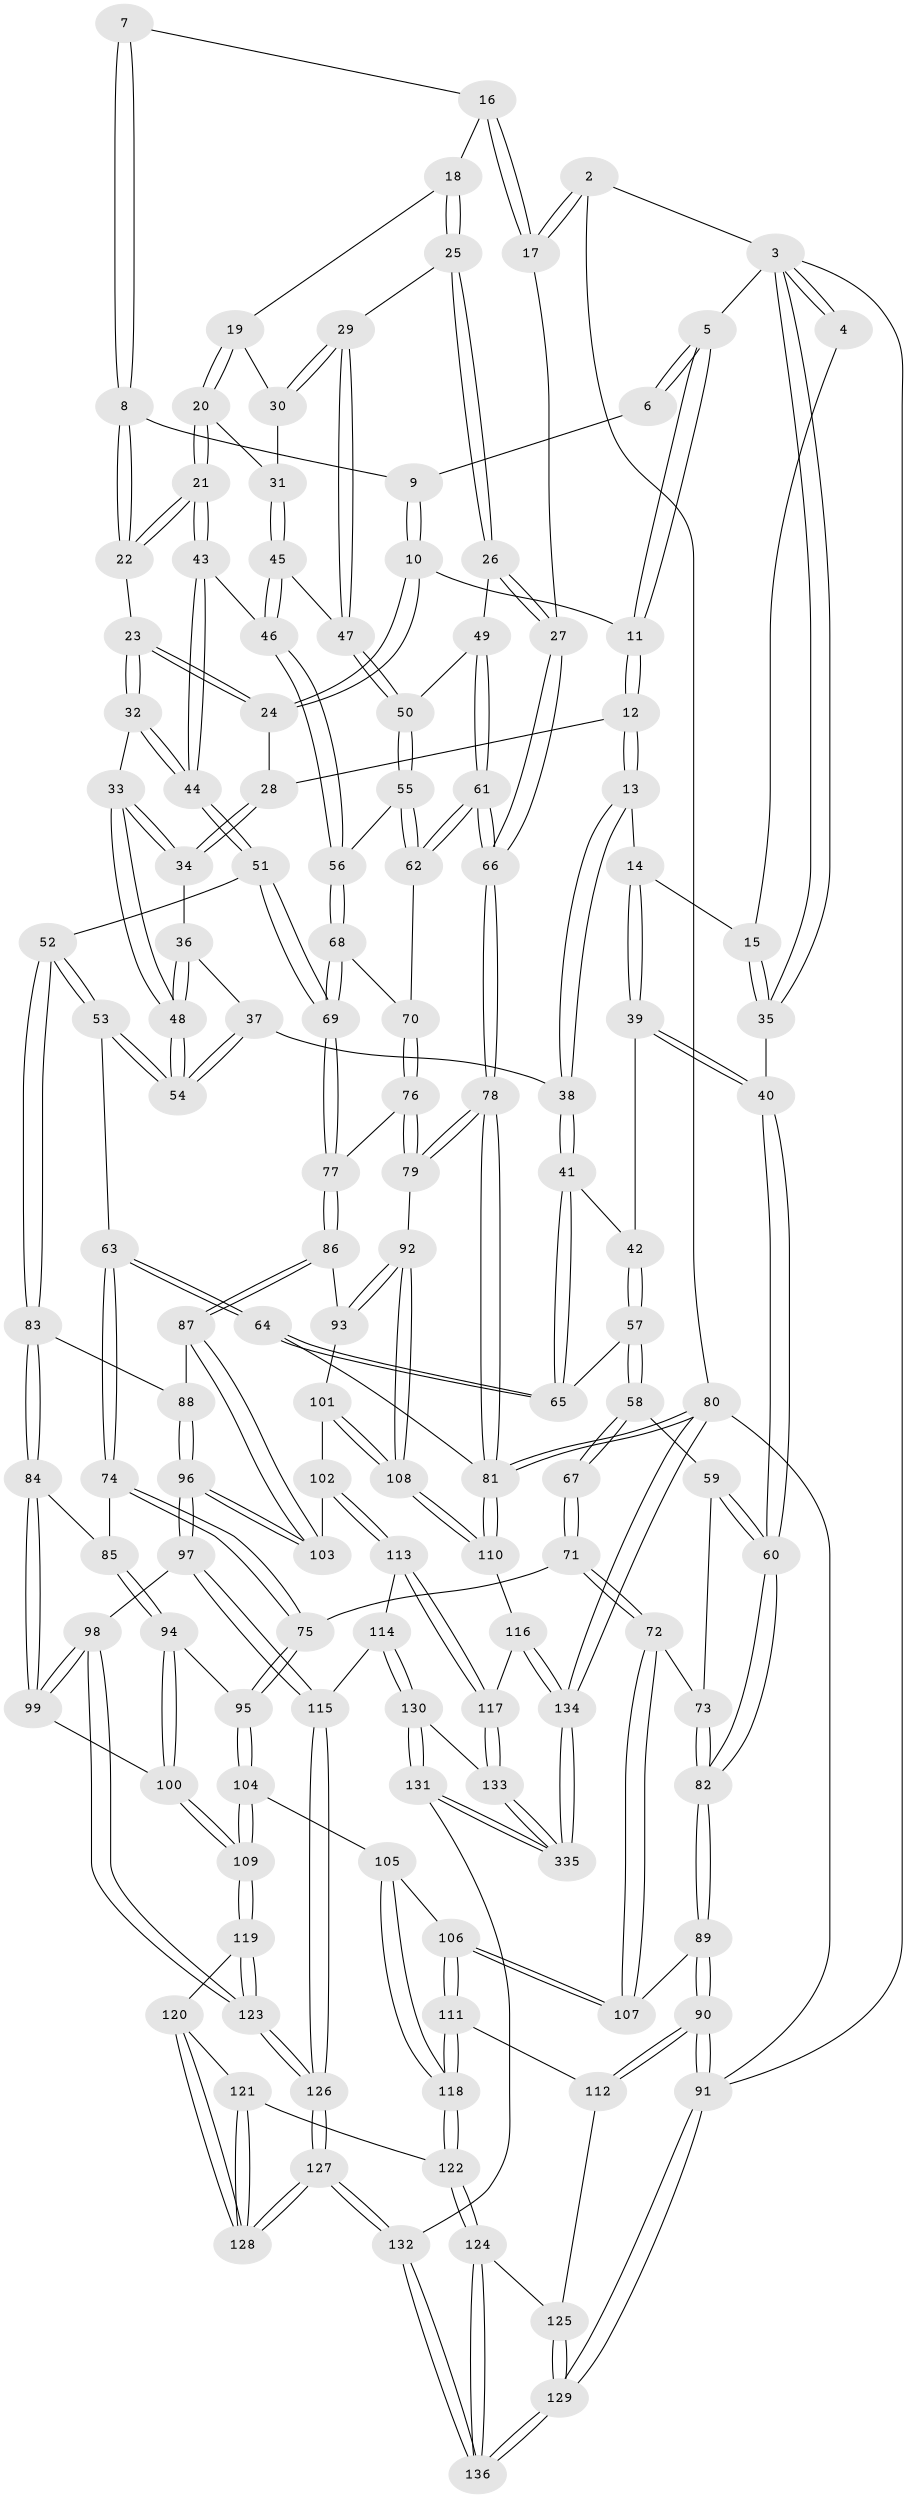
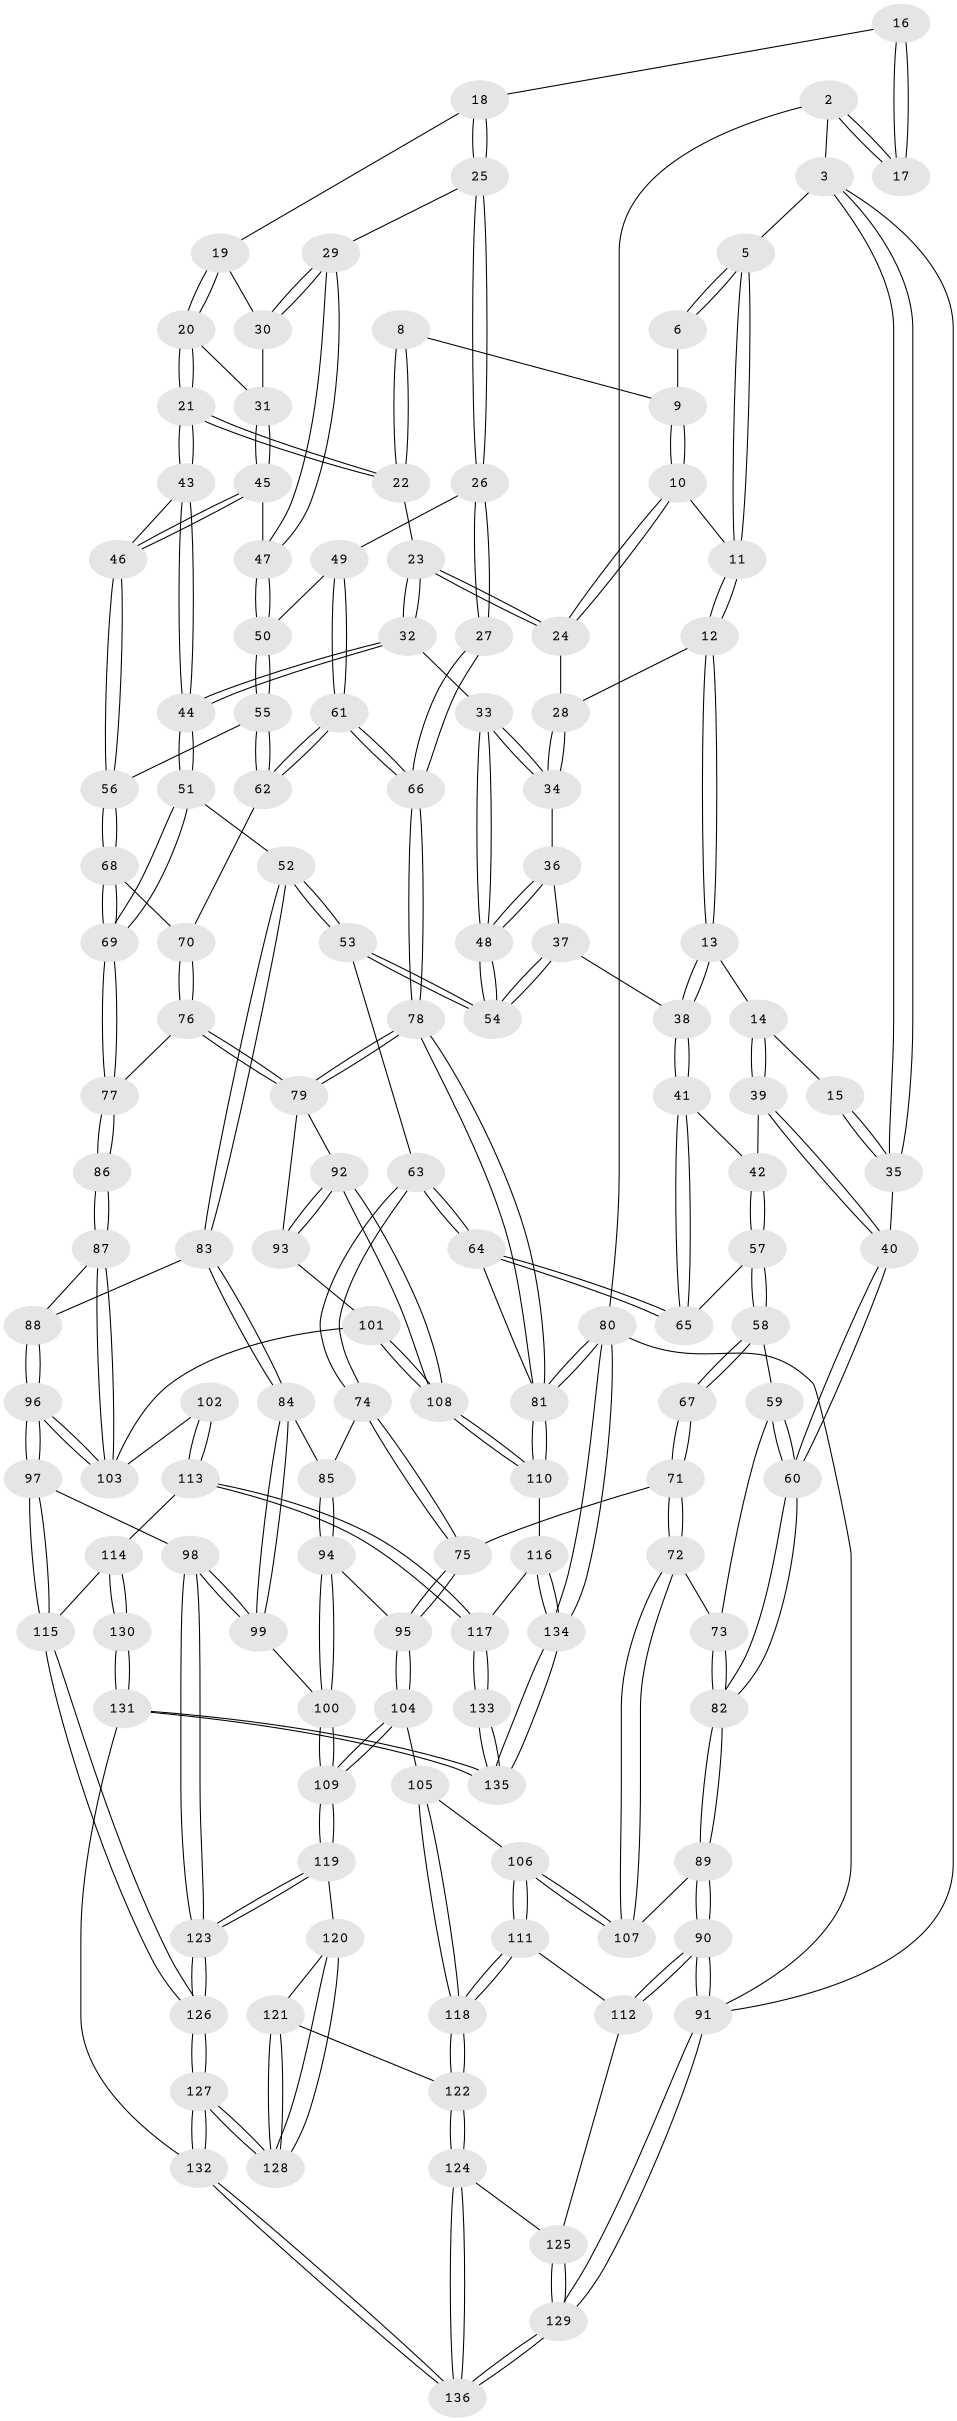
node "7": removed
node "4": removed
edge "17" -- "27": removed
edge "86" -- "93": now "79" -- "93"
edge "101" -- "102": now "101" -- "103"
edge "130" -- "133": removed
node "335": label "335" -> "135"
